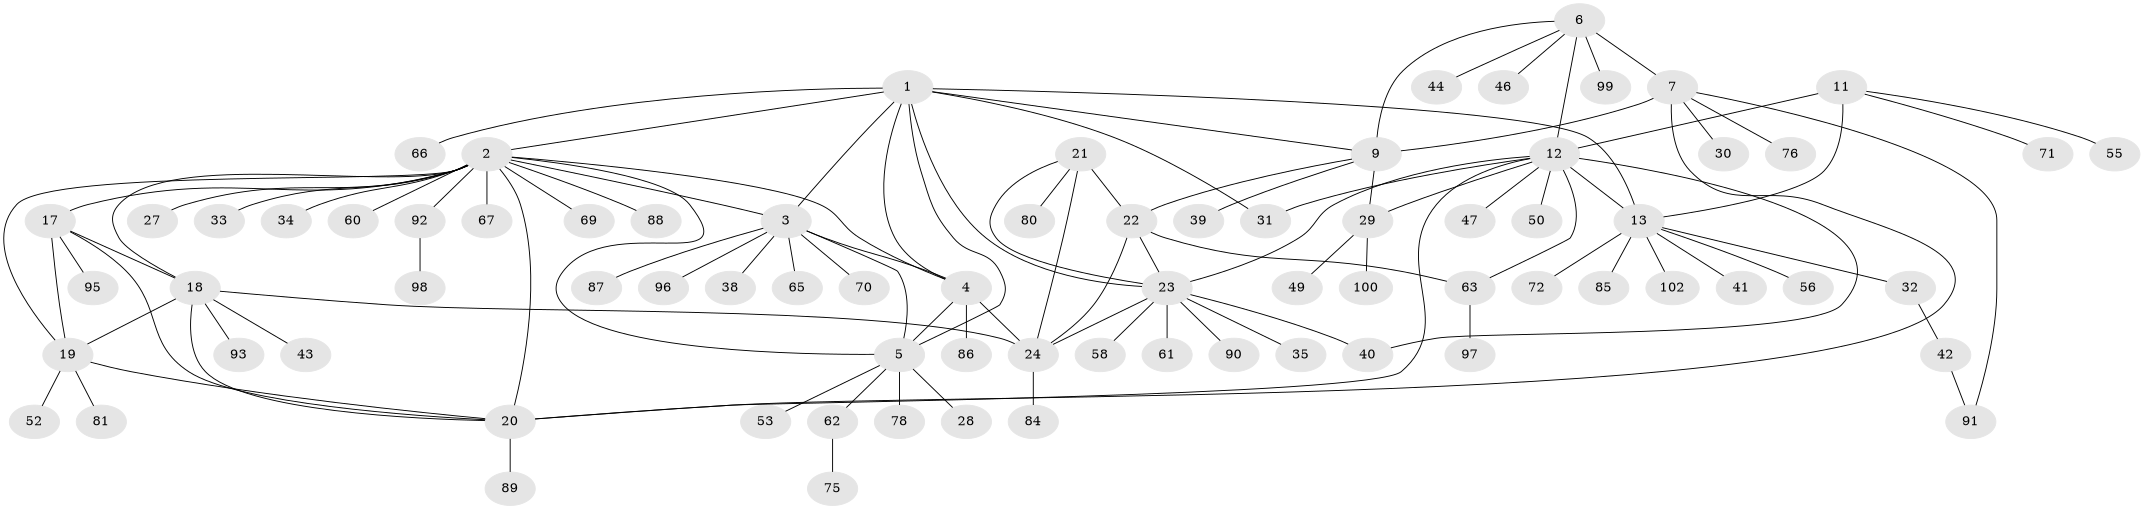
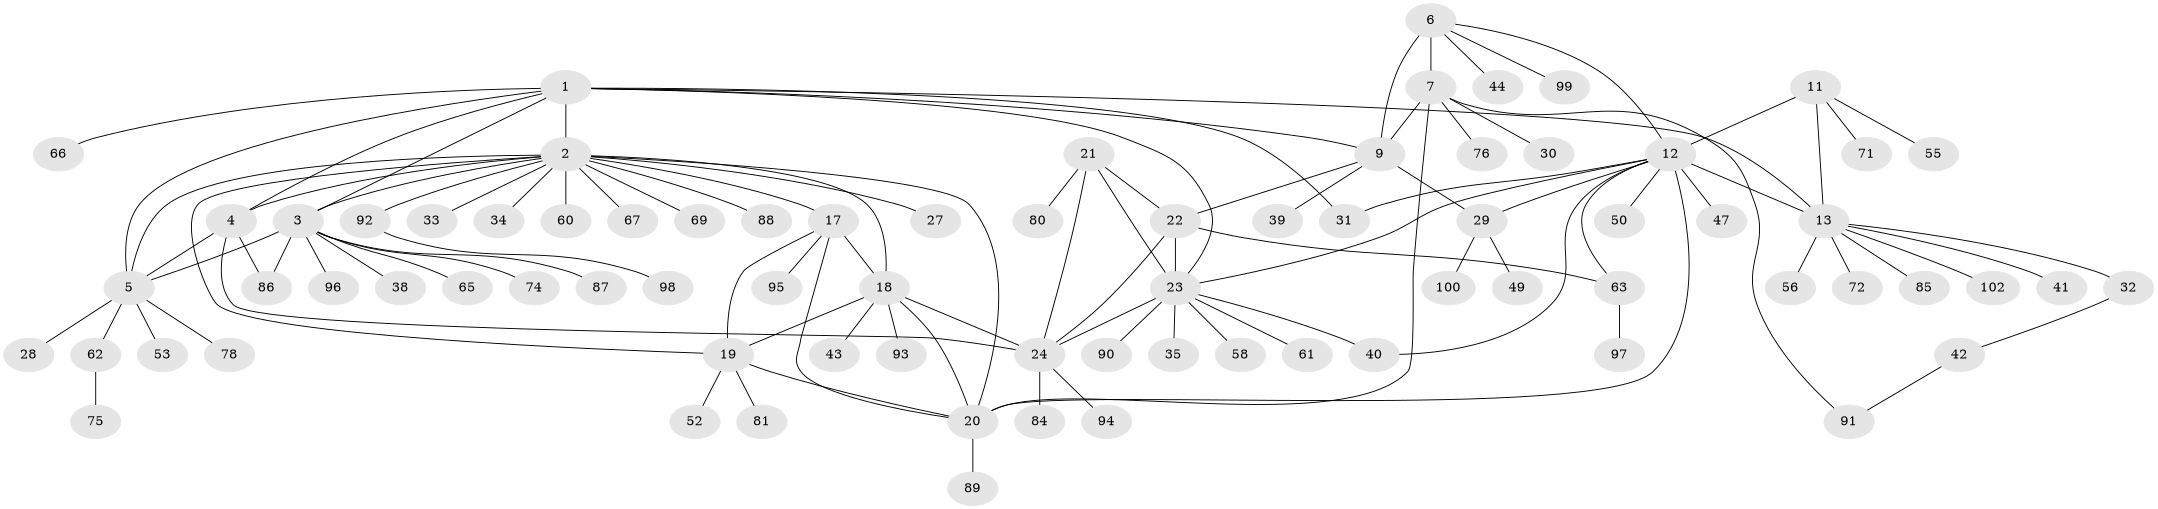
node "46": removed
edge "3" -- "4": now "3" -- "86"
node "70": label "70" -> "74"
node "94": added
